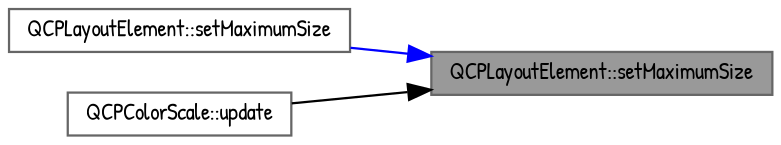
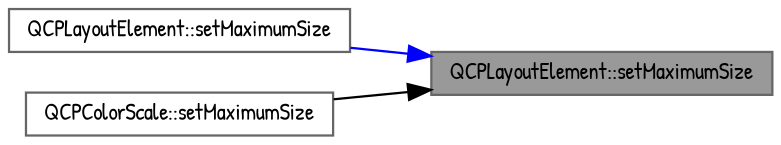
node "QCPColorScale::update": label "QCPColorScale::update" -> "QCPColorScale::setMaximumSize"
